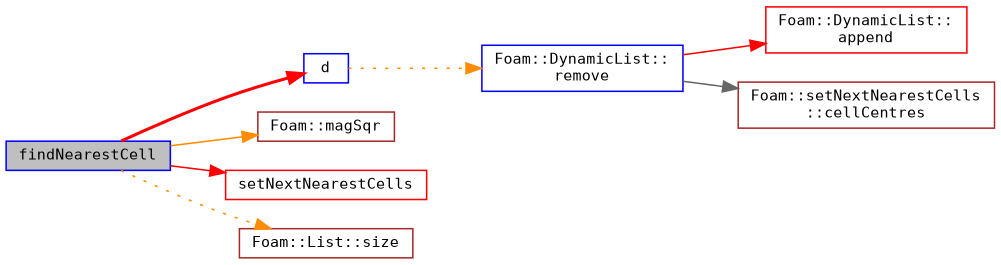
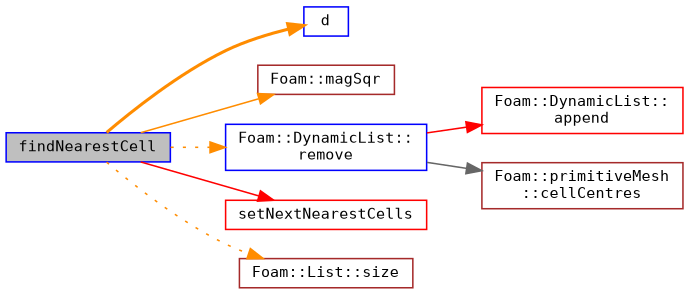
edge "d" -> "Foam::DynamicList:: remove": now "findNearestCell" -> "Foam::DynamicList:: remove"
node "Foam::setNextNearestCells ::cellCentres": label "Foam::setNextNearestCells ::cellCentres" -> "Foam::primitiveMesh ::cellCentres"
edge "findNearestCell" -> "d": color red -> darkorange
